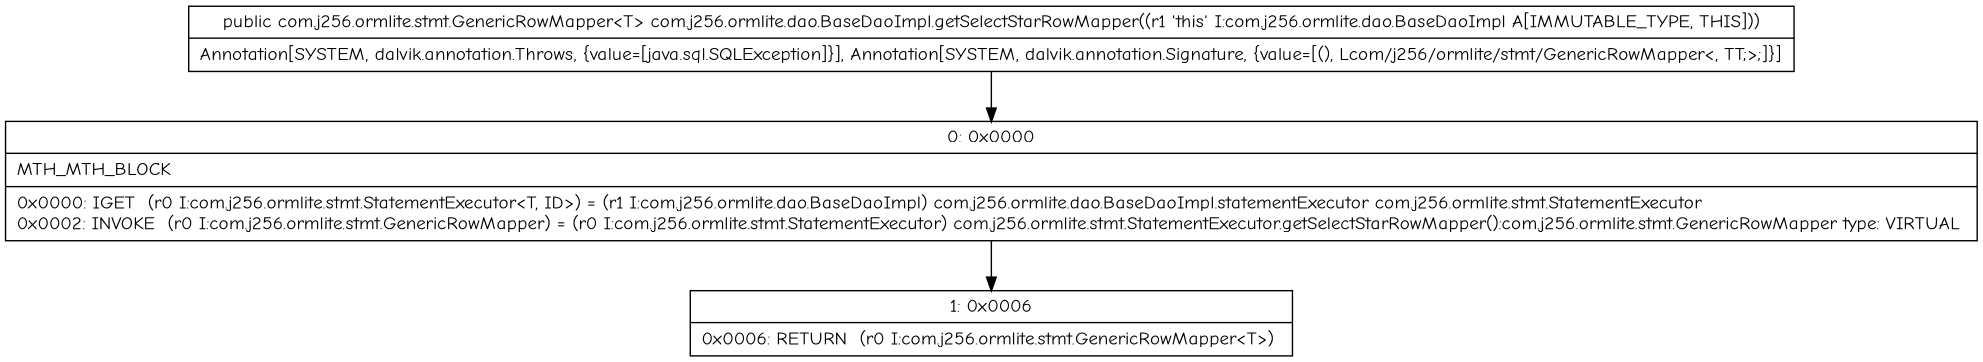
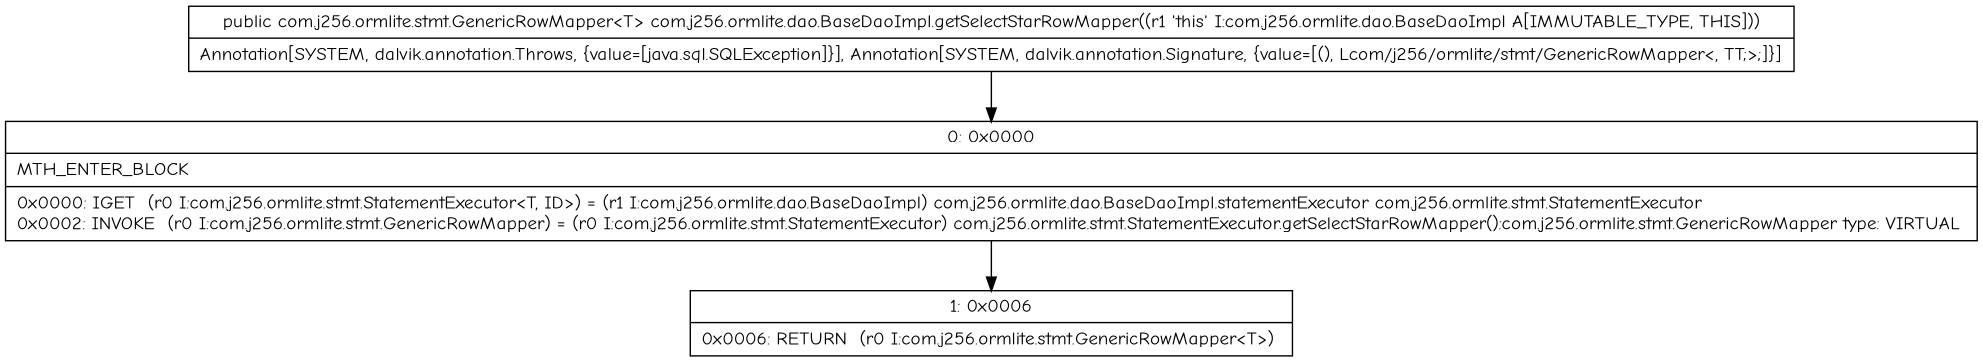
node "0: 0x0000": text "MTH_MTH_BLOCK" -> "MTH_ENTER_BLOCK"
